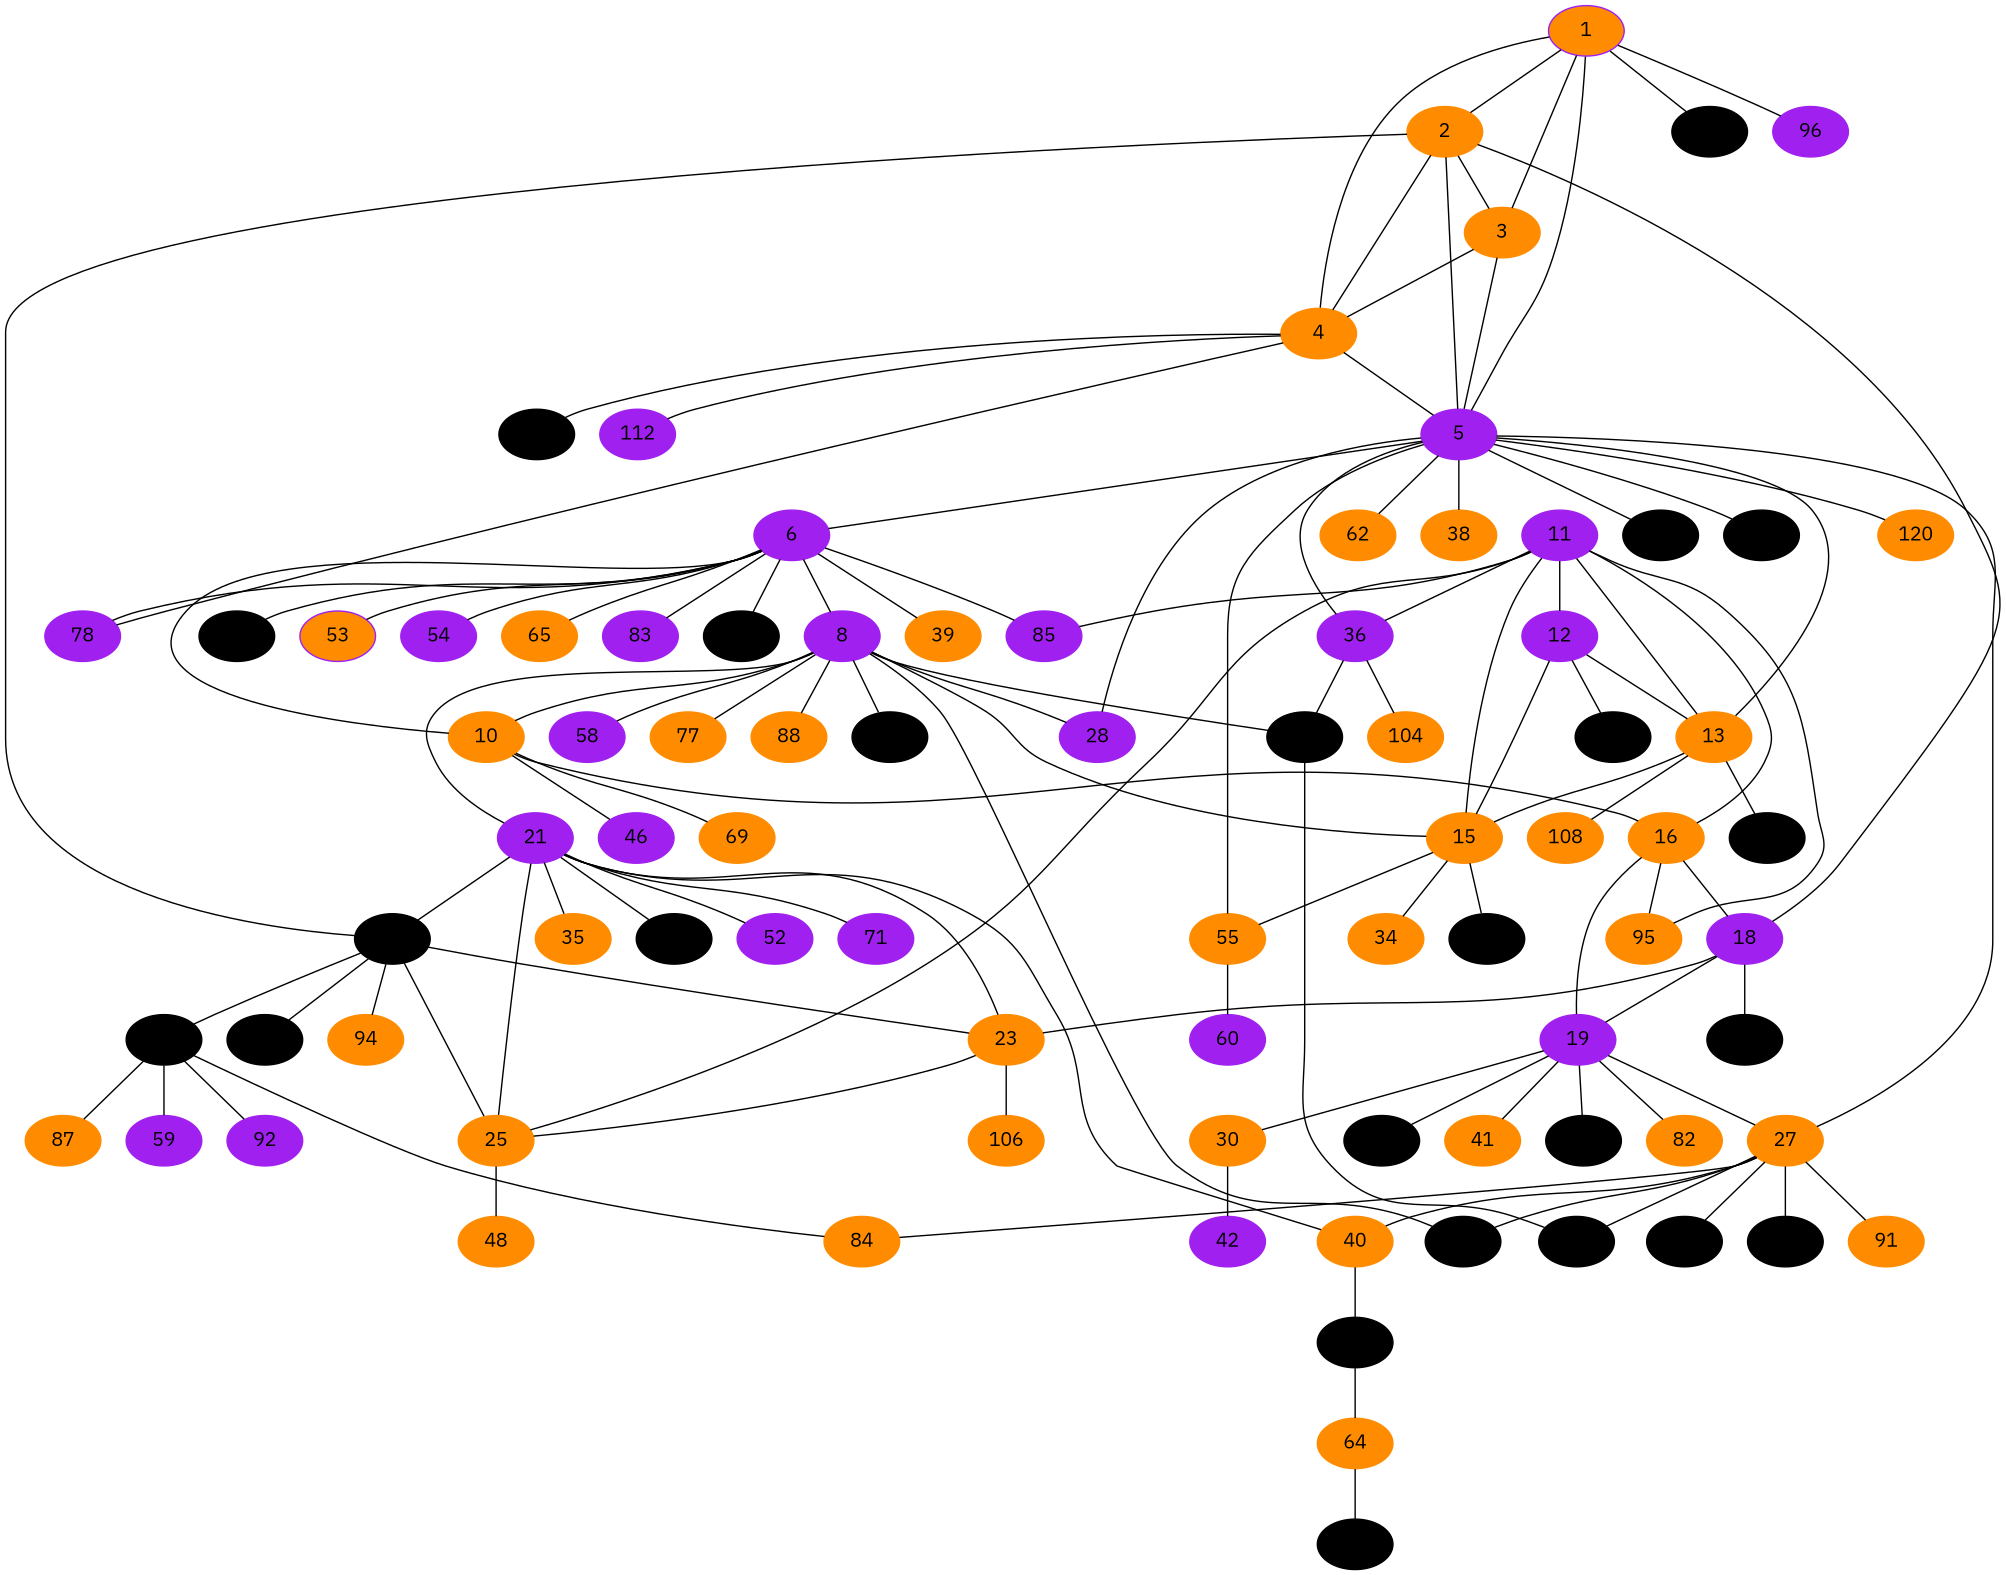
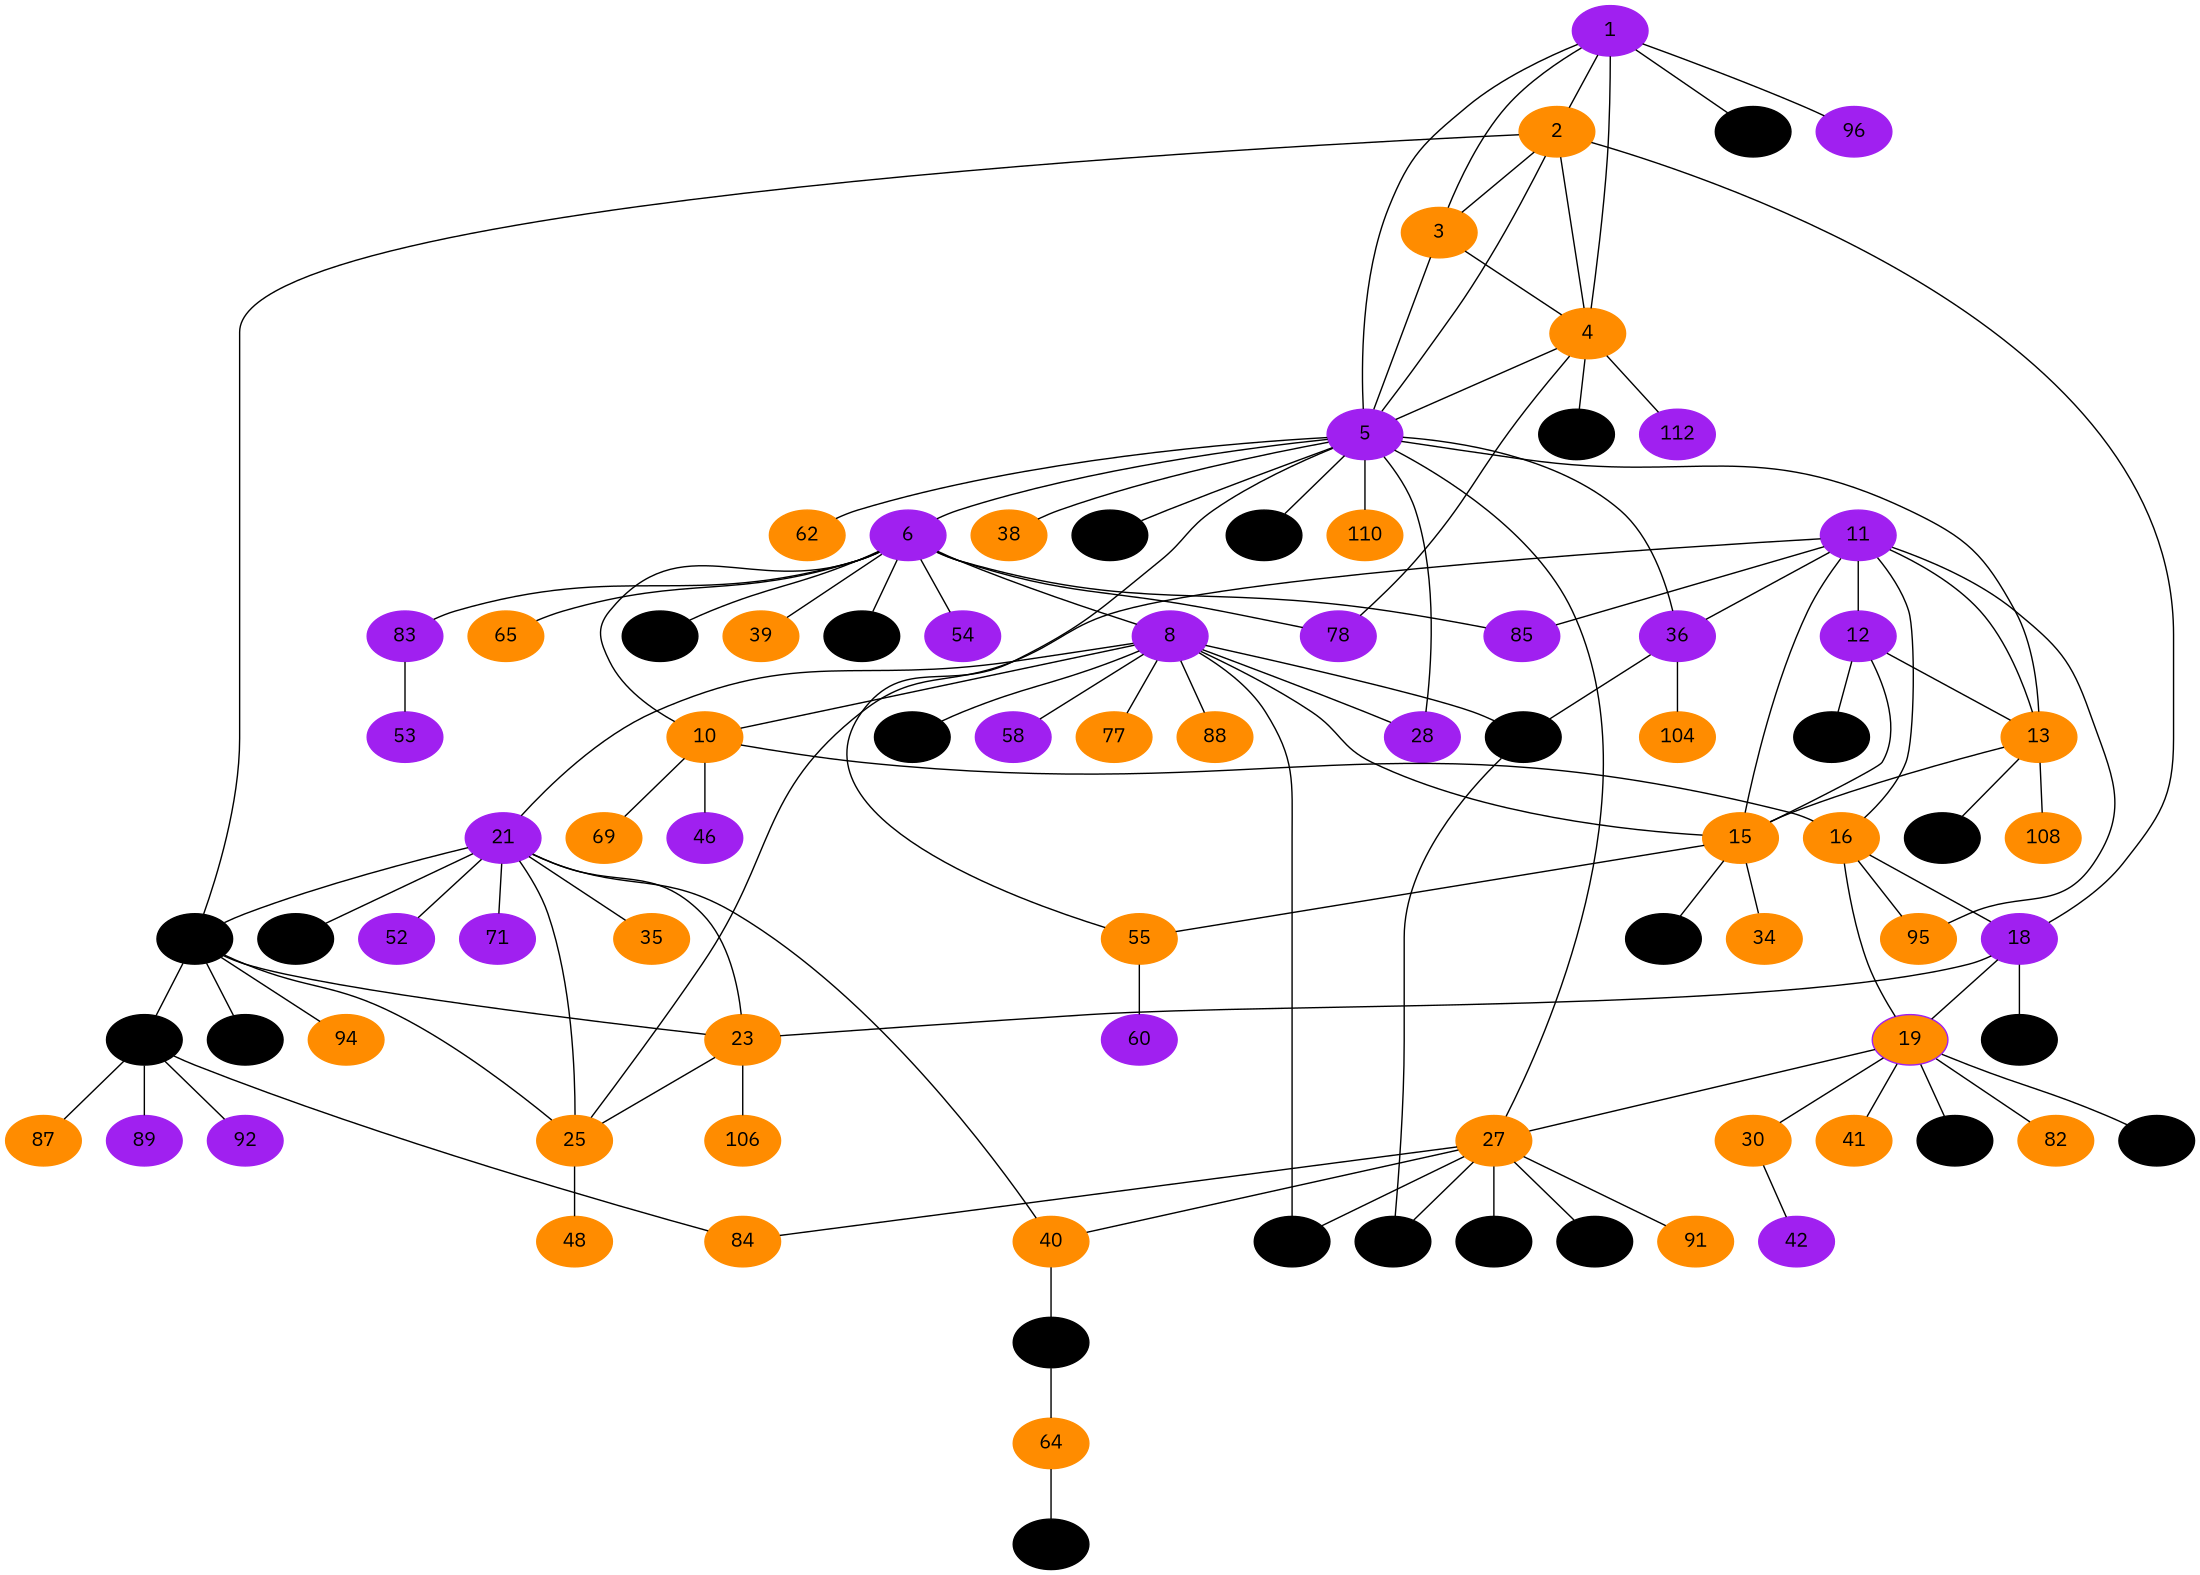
node "1": fillcolor darkorange -> purple
node "120": label "120" -> "110"
edge "6" -- "53": now "83" -- "53"
node "53": fillcolor darkorange -> purple
node "19": fillcolor purple -> darkorange
node "59": label "59" -> "89"
